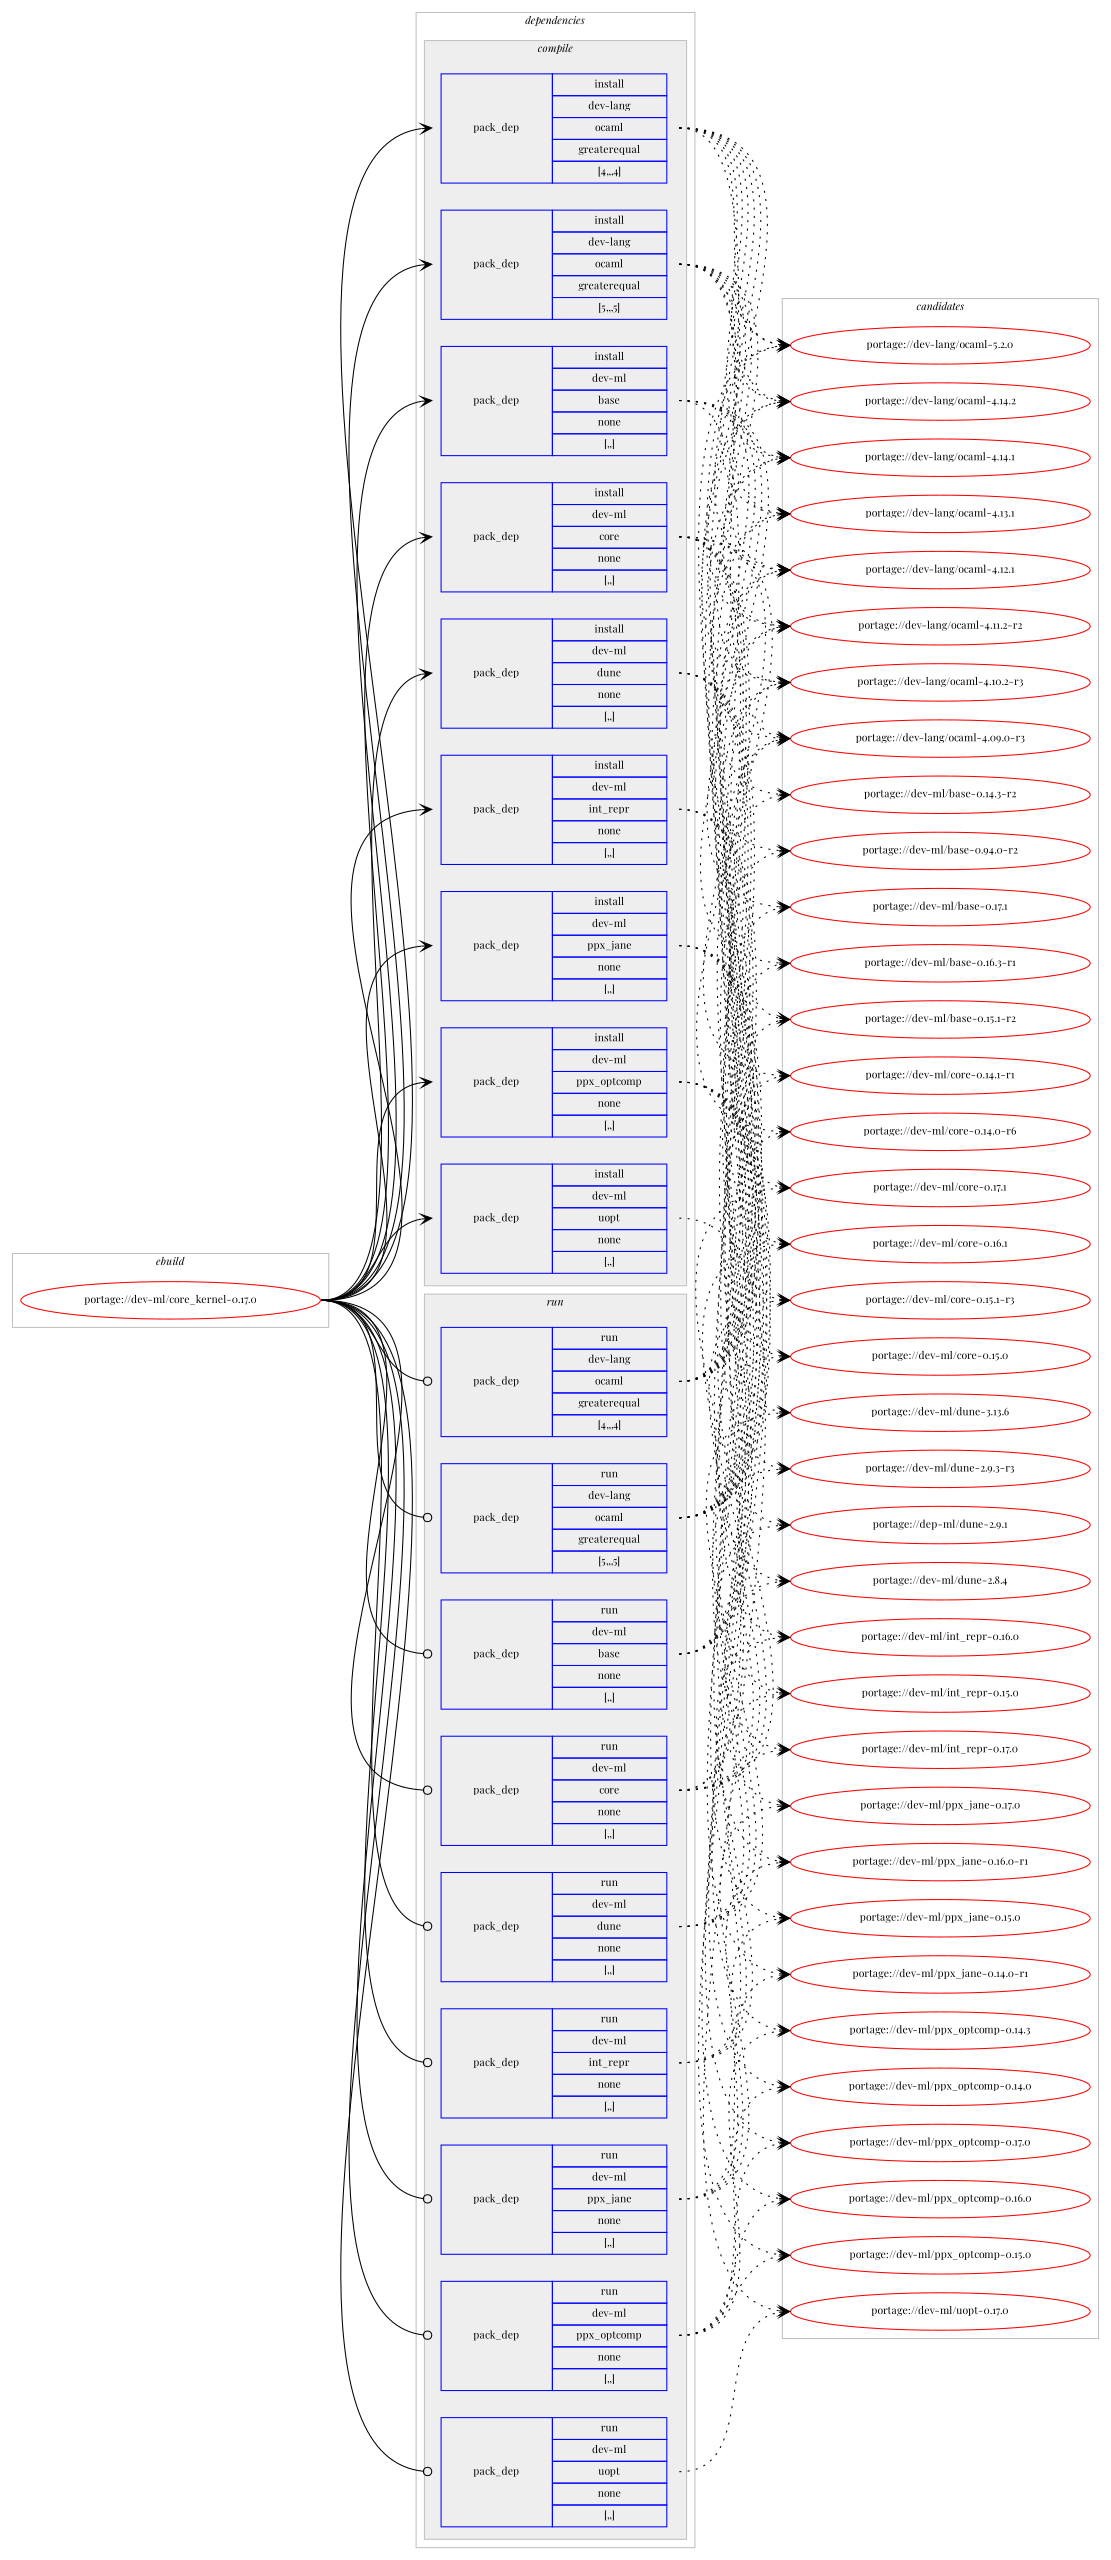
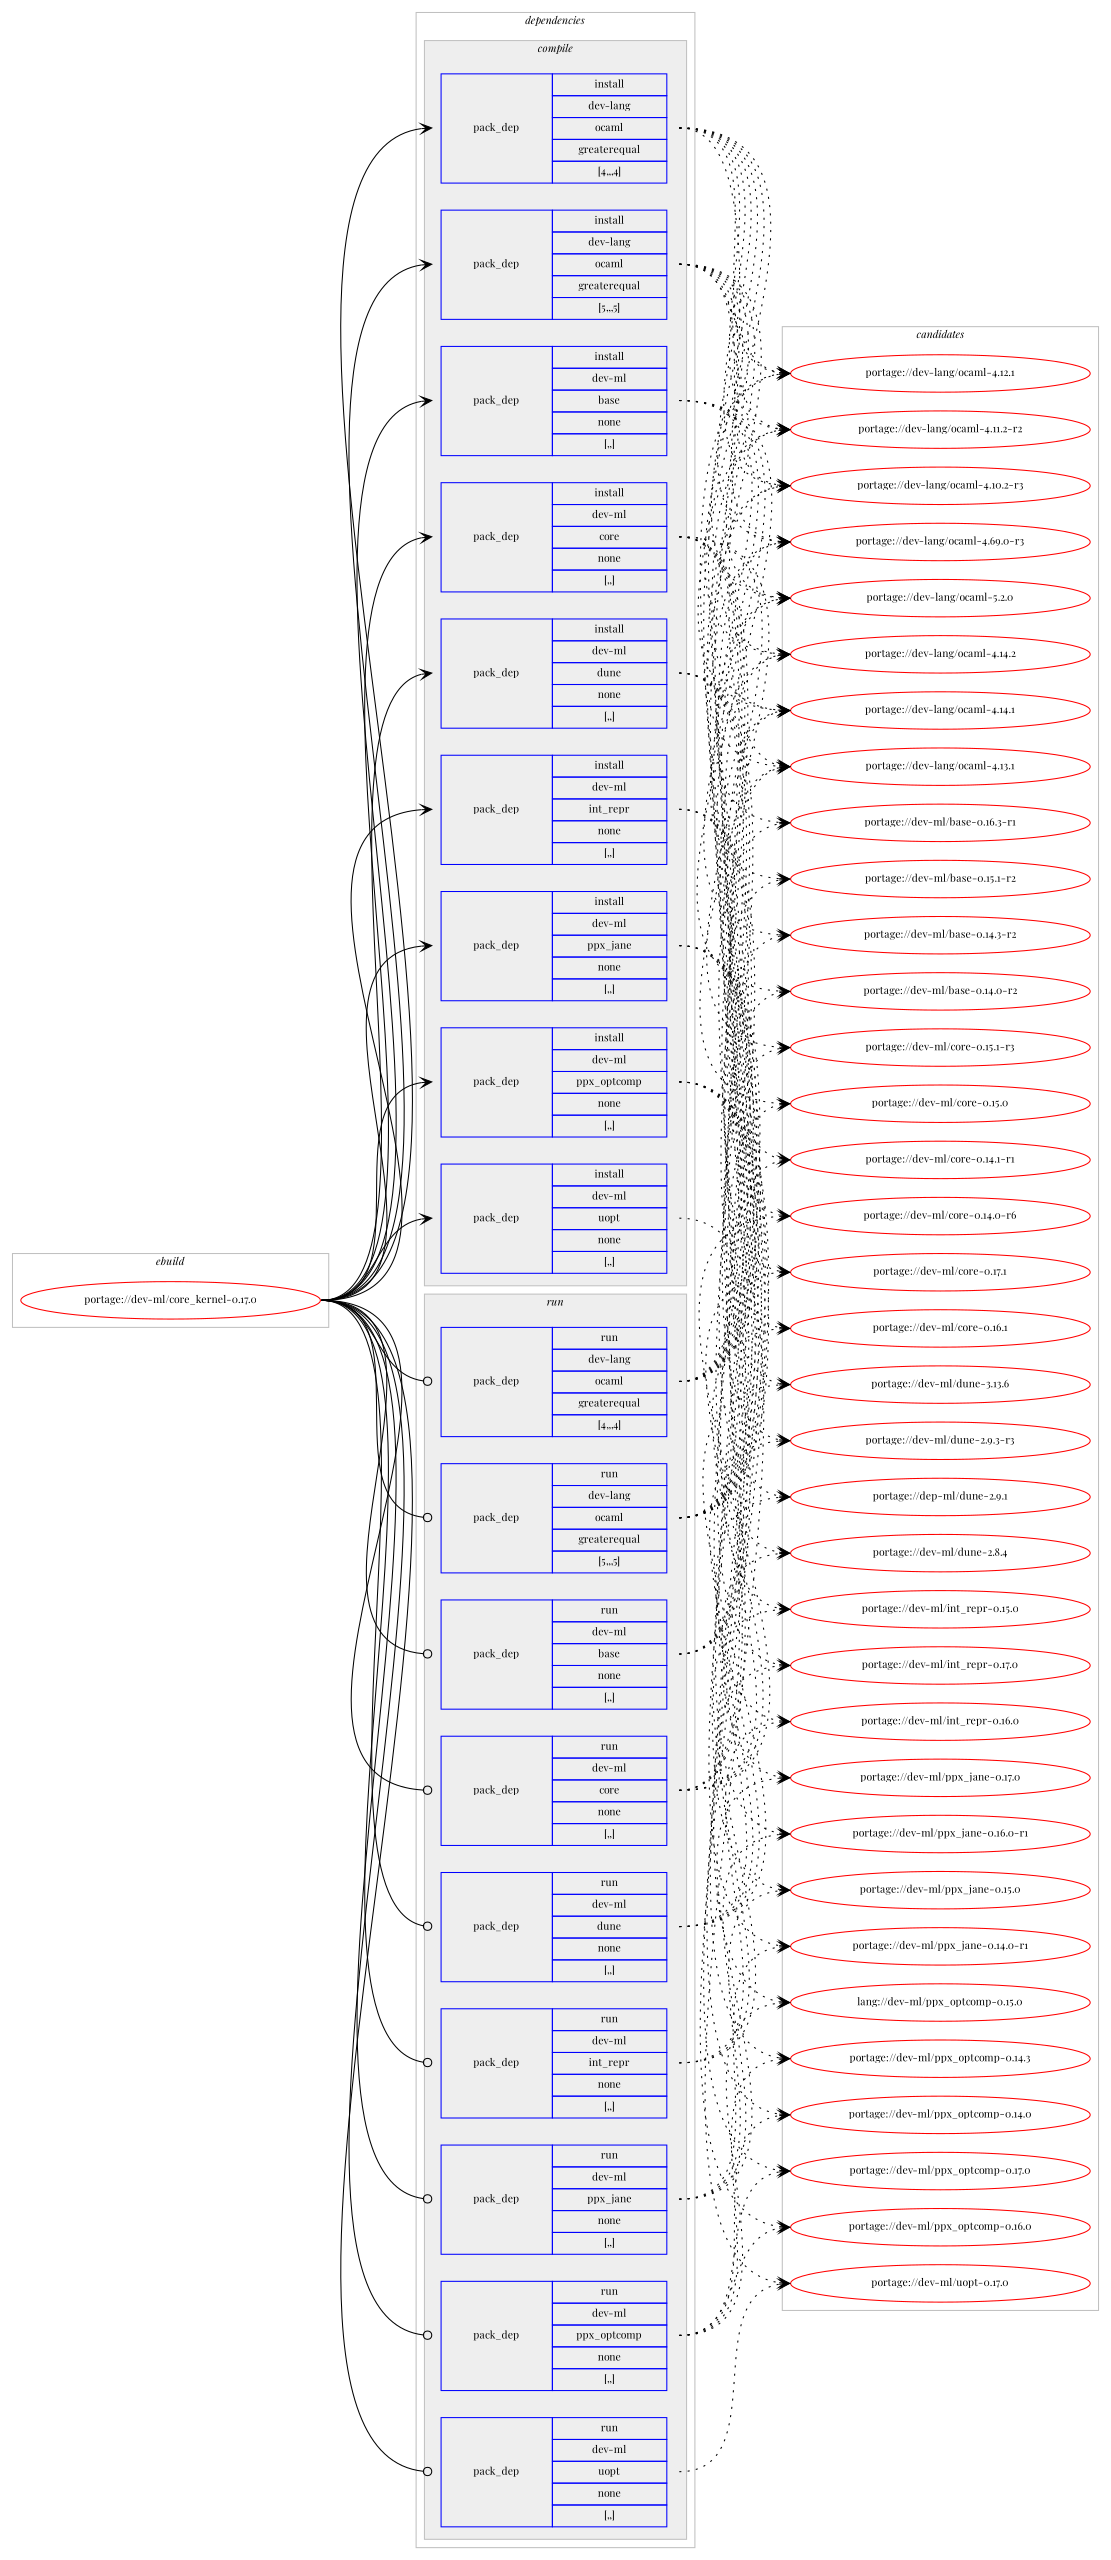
node "portage://dev-lang/ocaml-4.09.0-r3": label "portage://dev-lang/ocaml-4.09.0-r3" -> "portage://dev-lang/ocaml-4.69.0-r3"
node "portage://dev-ml/base-0.94.0-r2": label "portage://dev-ml/base-0.94.0-r2" -> "portage://dev-ml/base-0.14.0-r2"
node "portage://dev-ml/base-0.17.1": removed
node "portage://dev-ml/ppx_optcomp-0.15.0": label "portage://dev-ml/ppx_optcomp-0.15.0" -> "lang://dev-ml/ppx_optcomp-0.15.0"
